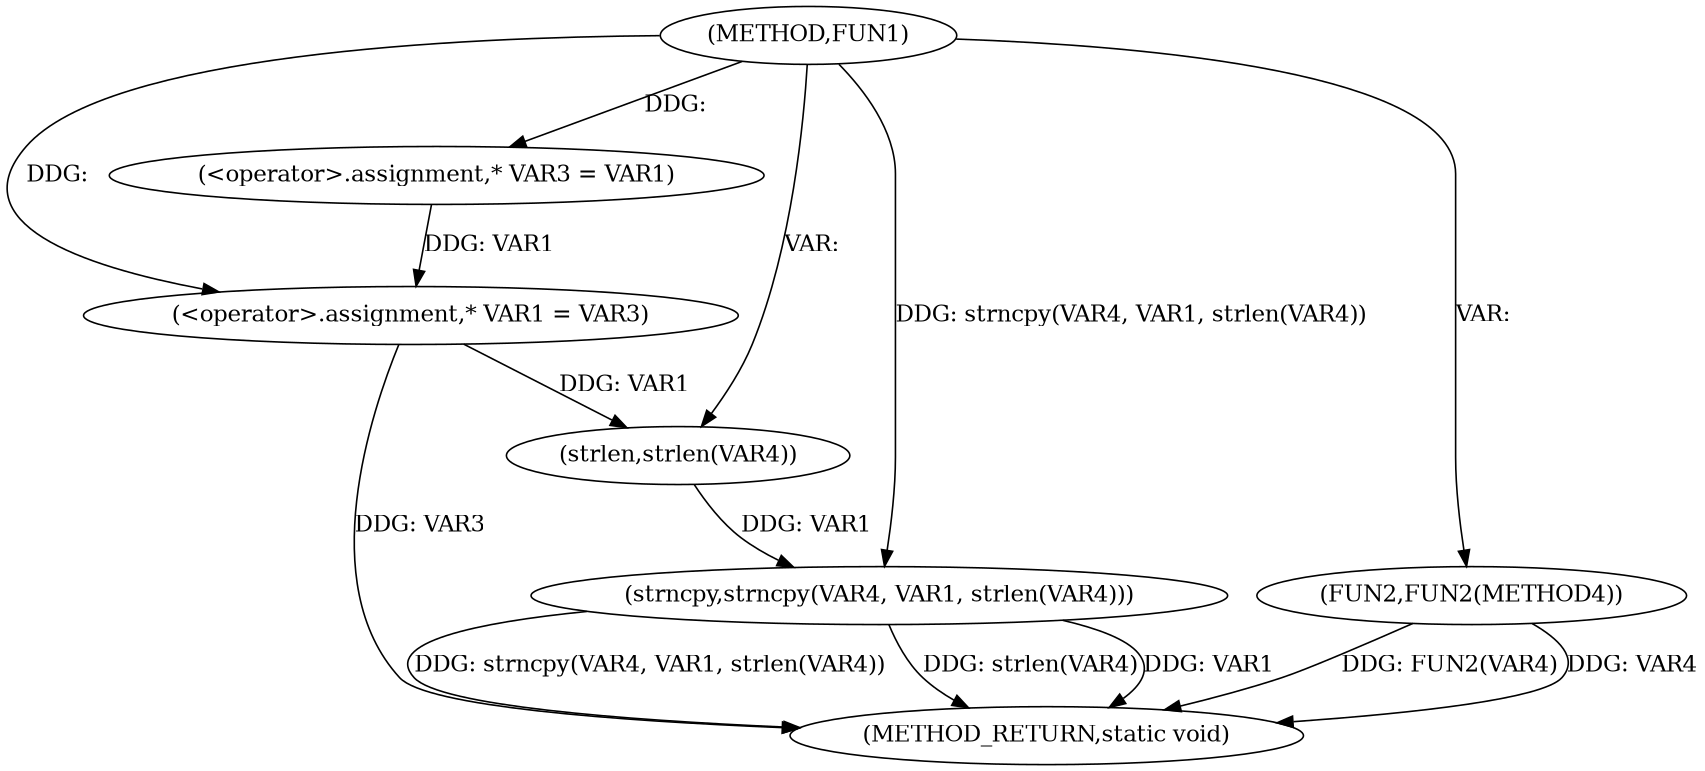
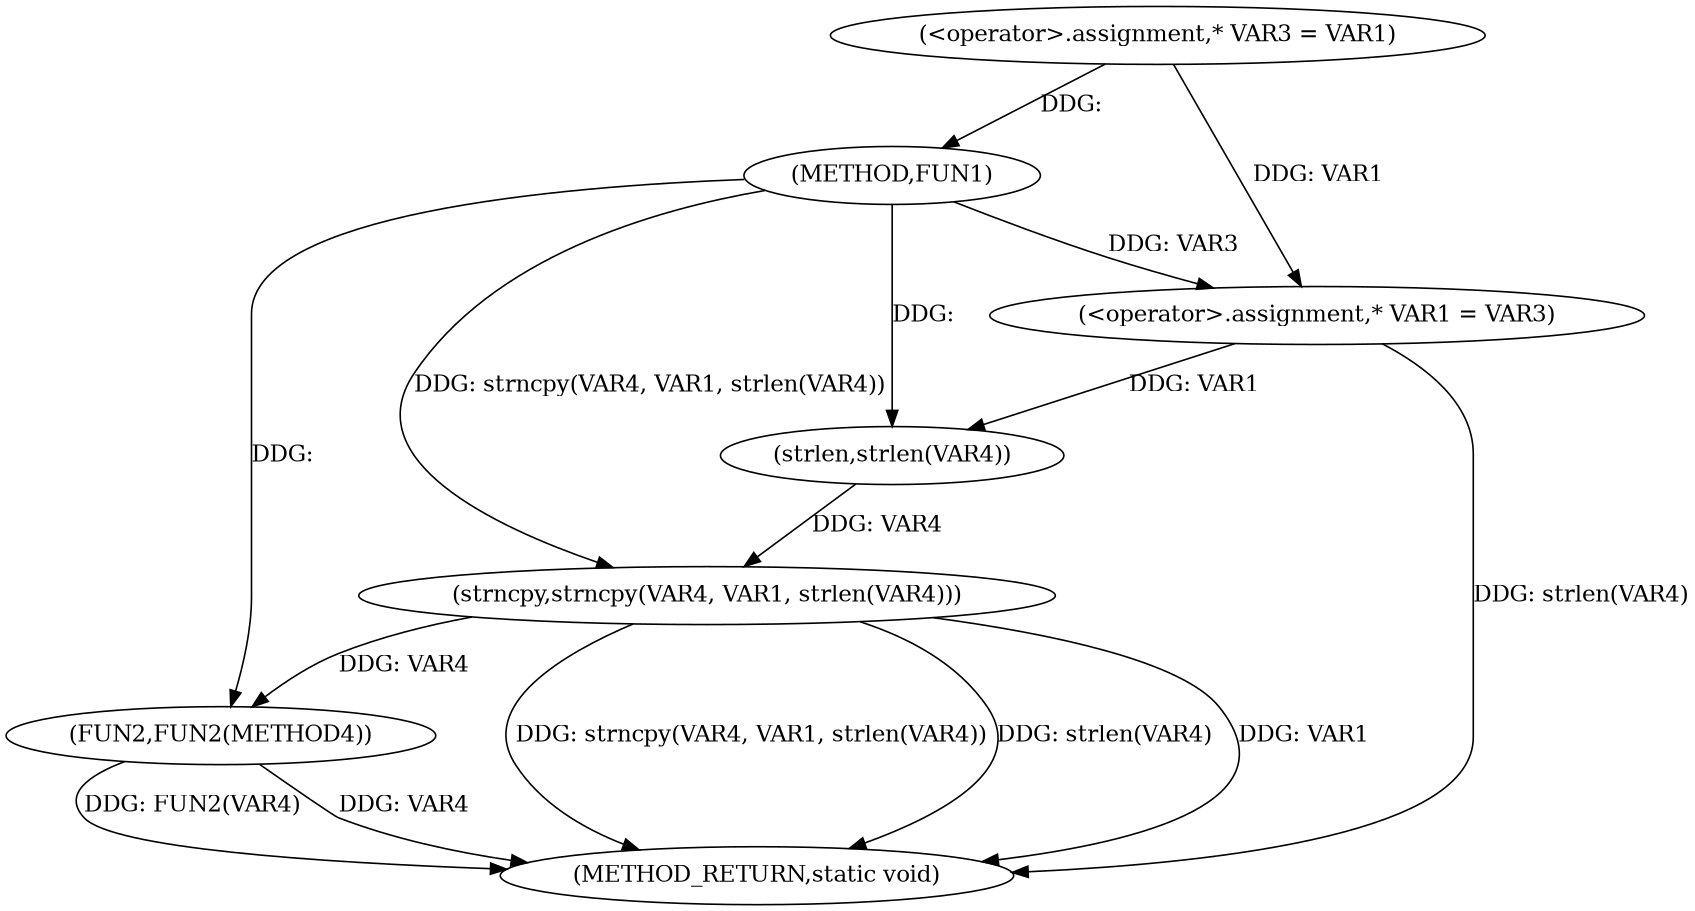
edge "(METHOD,FUN1)" -> "(<operator>.assignment,* VAR3 = VAR1)": reversed
edge "(METHOD,FUN1)" -> "(<operator>.assignment,* VAR1 = VAR3)": label "DDG: " -> "DDG: VAR3"
edge "(METHOD,FUN1)" -> "(strlen,strlen(VAR4))": label "VAR: " -> "DDG: "
edge "(METHOD,FUN1)" -> "(FUN2,FUN2(METHOD4))": label "VAR: " -> "DDG: "
edge "(<operator>.assignment,* VAR1 = VAR3)" -> "(METHOD_RETURN,static void)": label "DDG: VAR3" -> "DDG: strlen(VAR4)"
edge "(strlen,strlen(VAR4))" -> "(strncpy,strncpy(VAR4, VAR1, strlen(VAR4)))": label "DDG: VAR1" -> "DDG: VAR4"
edge "(strncpy,strncpy(VAR4, VAR1, strlen(VAR4)))" -> "(FUN2,FUN2(METHOD4))": added, label "DDG: VAR4"
